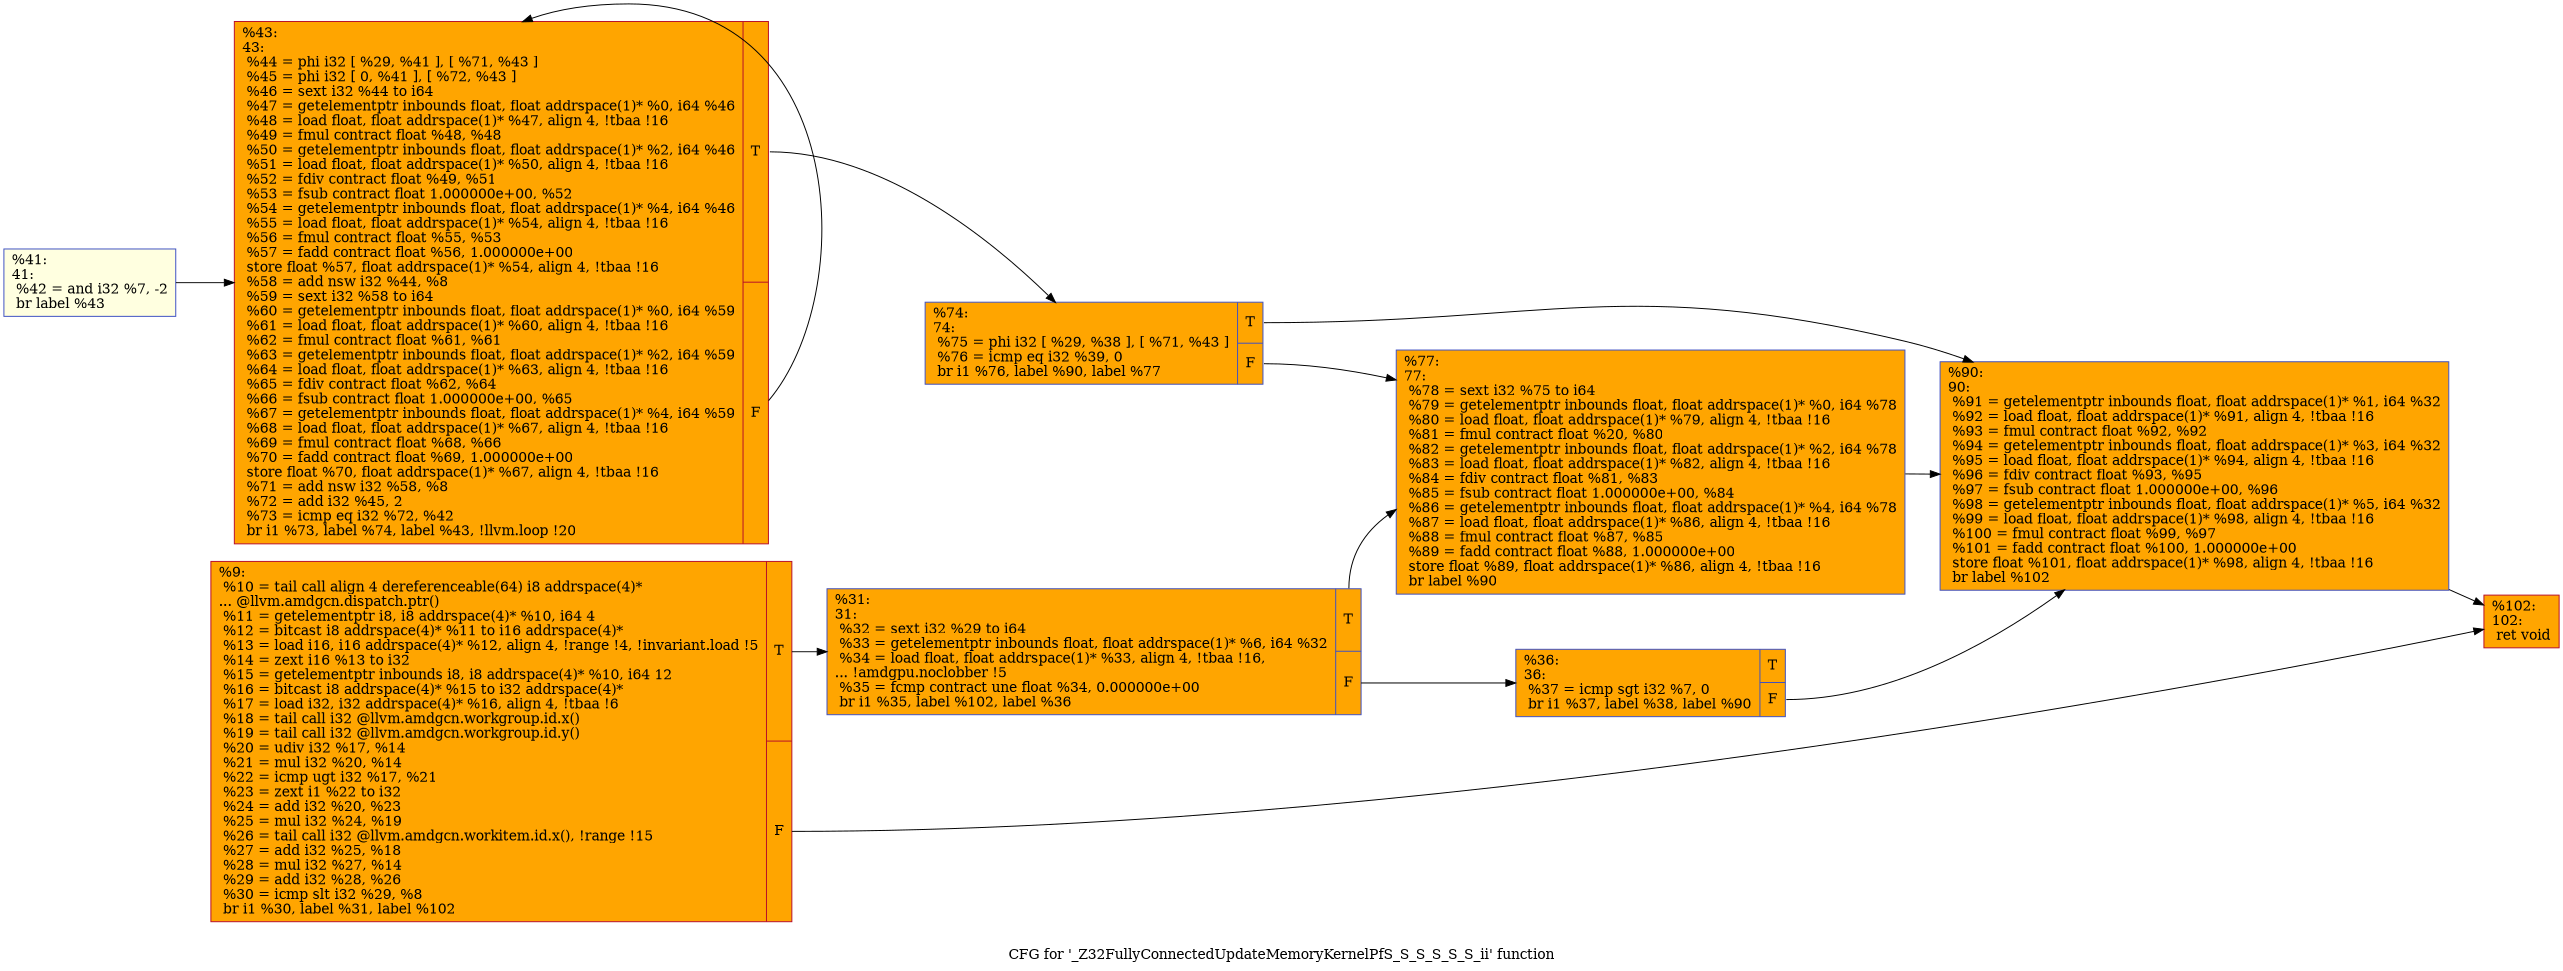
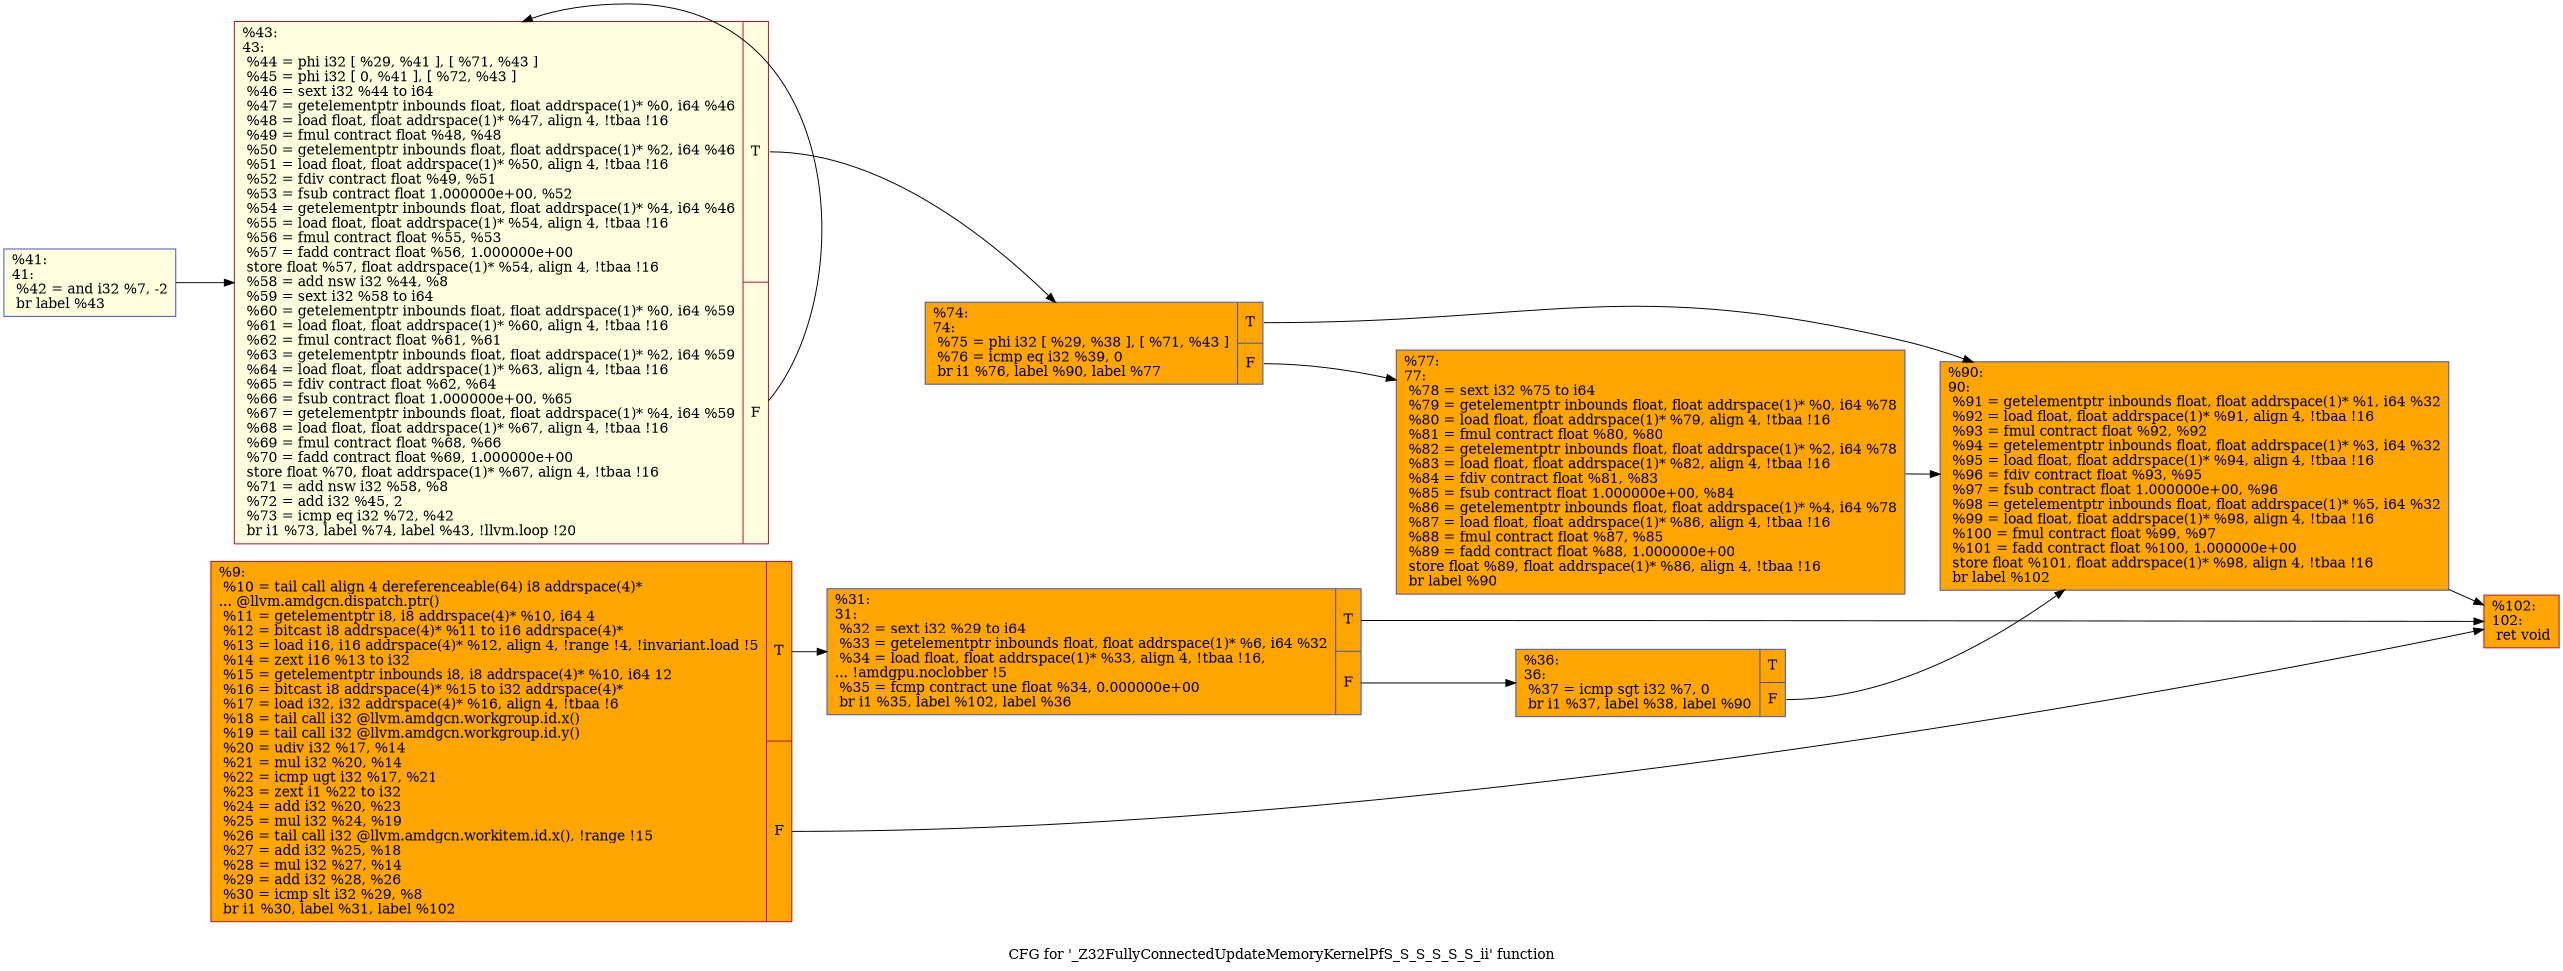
node "%43:": fillcolor orange -> lightyellow
node "%77:": text "%81 = fmul contract float %20, %80" -> "%81 = fmul contract float %80, %80"
edge "%31:" -> "%77:": now "%31:" -> "%102:"
